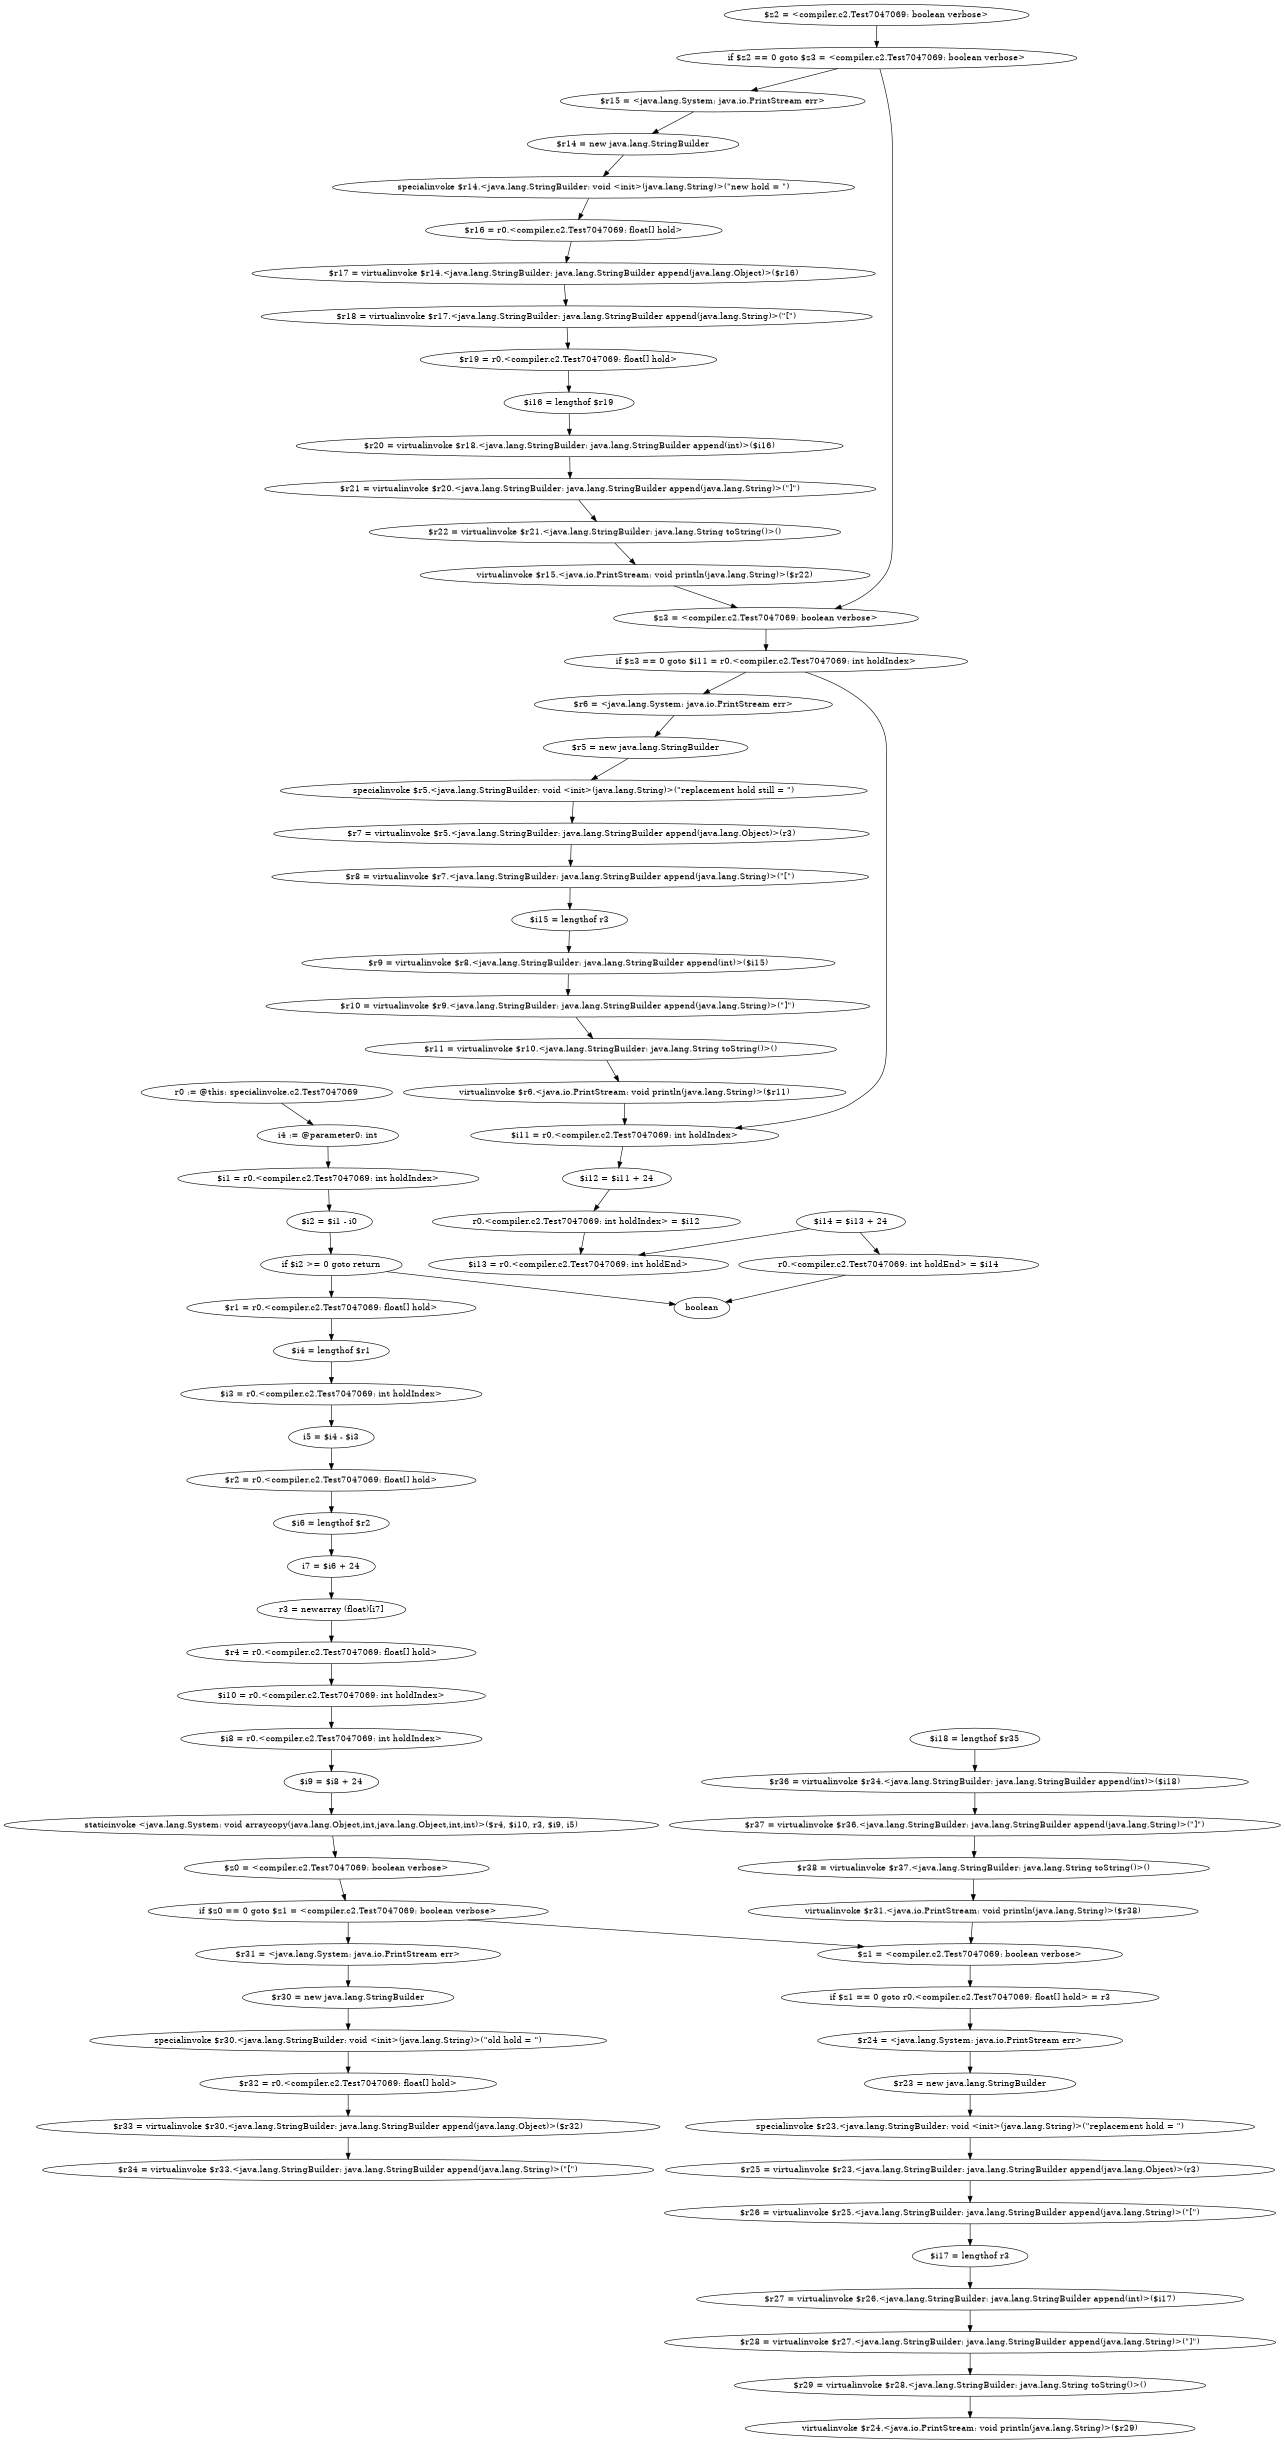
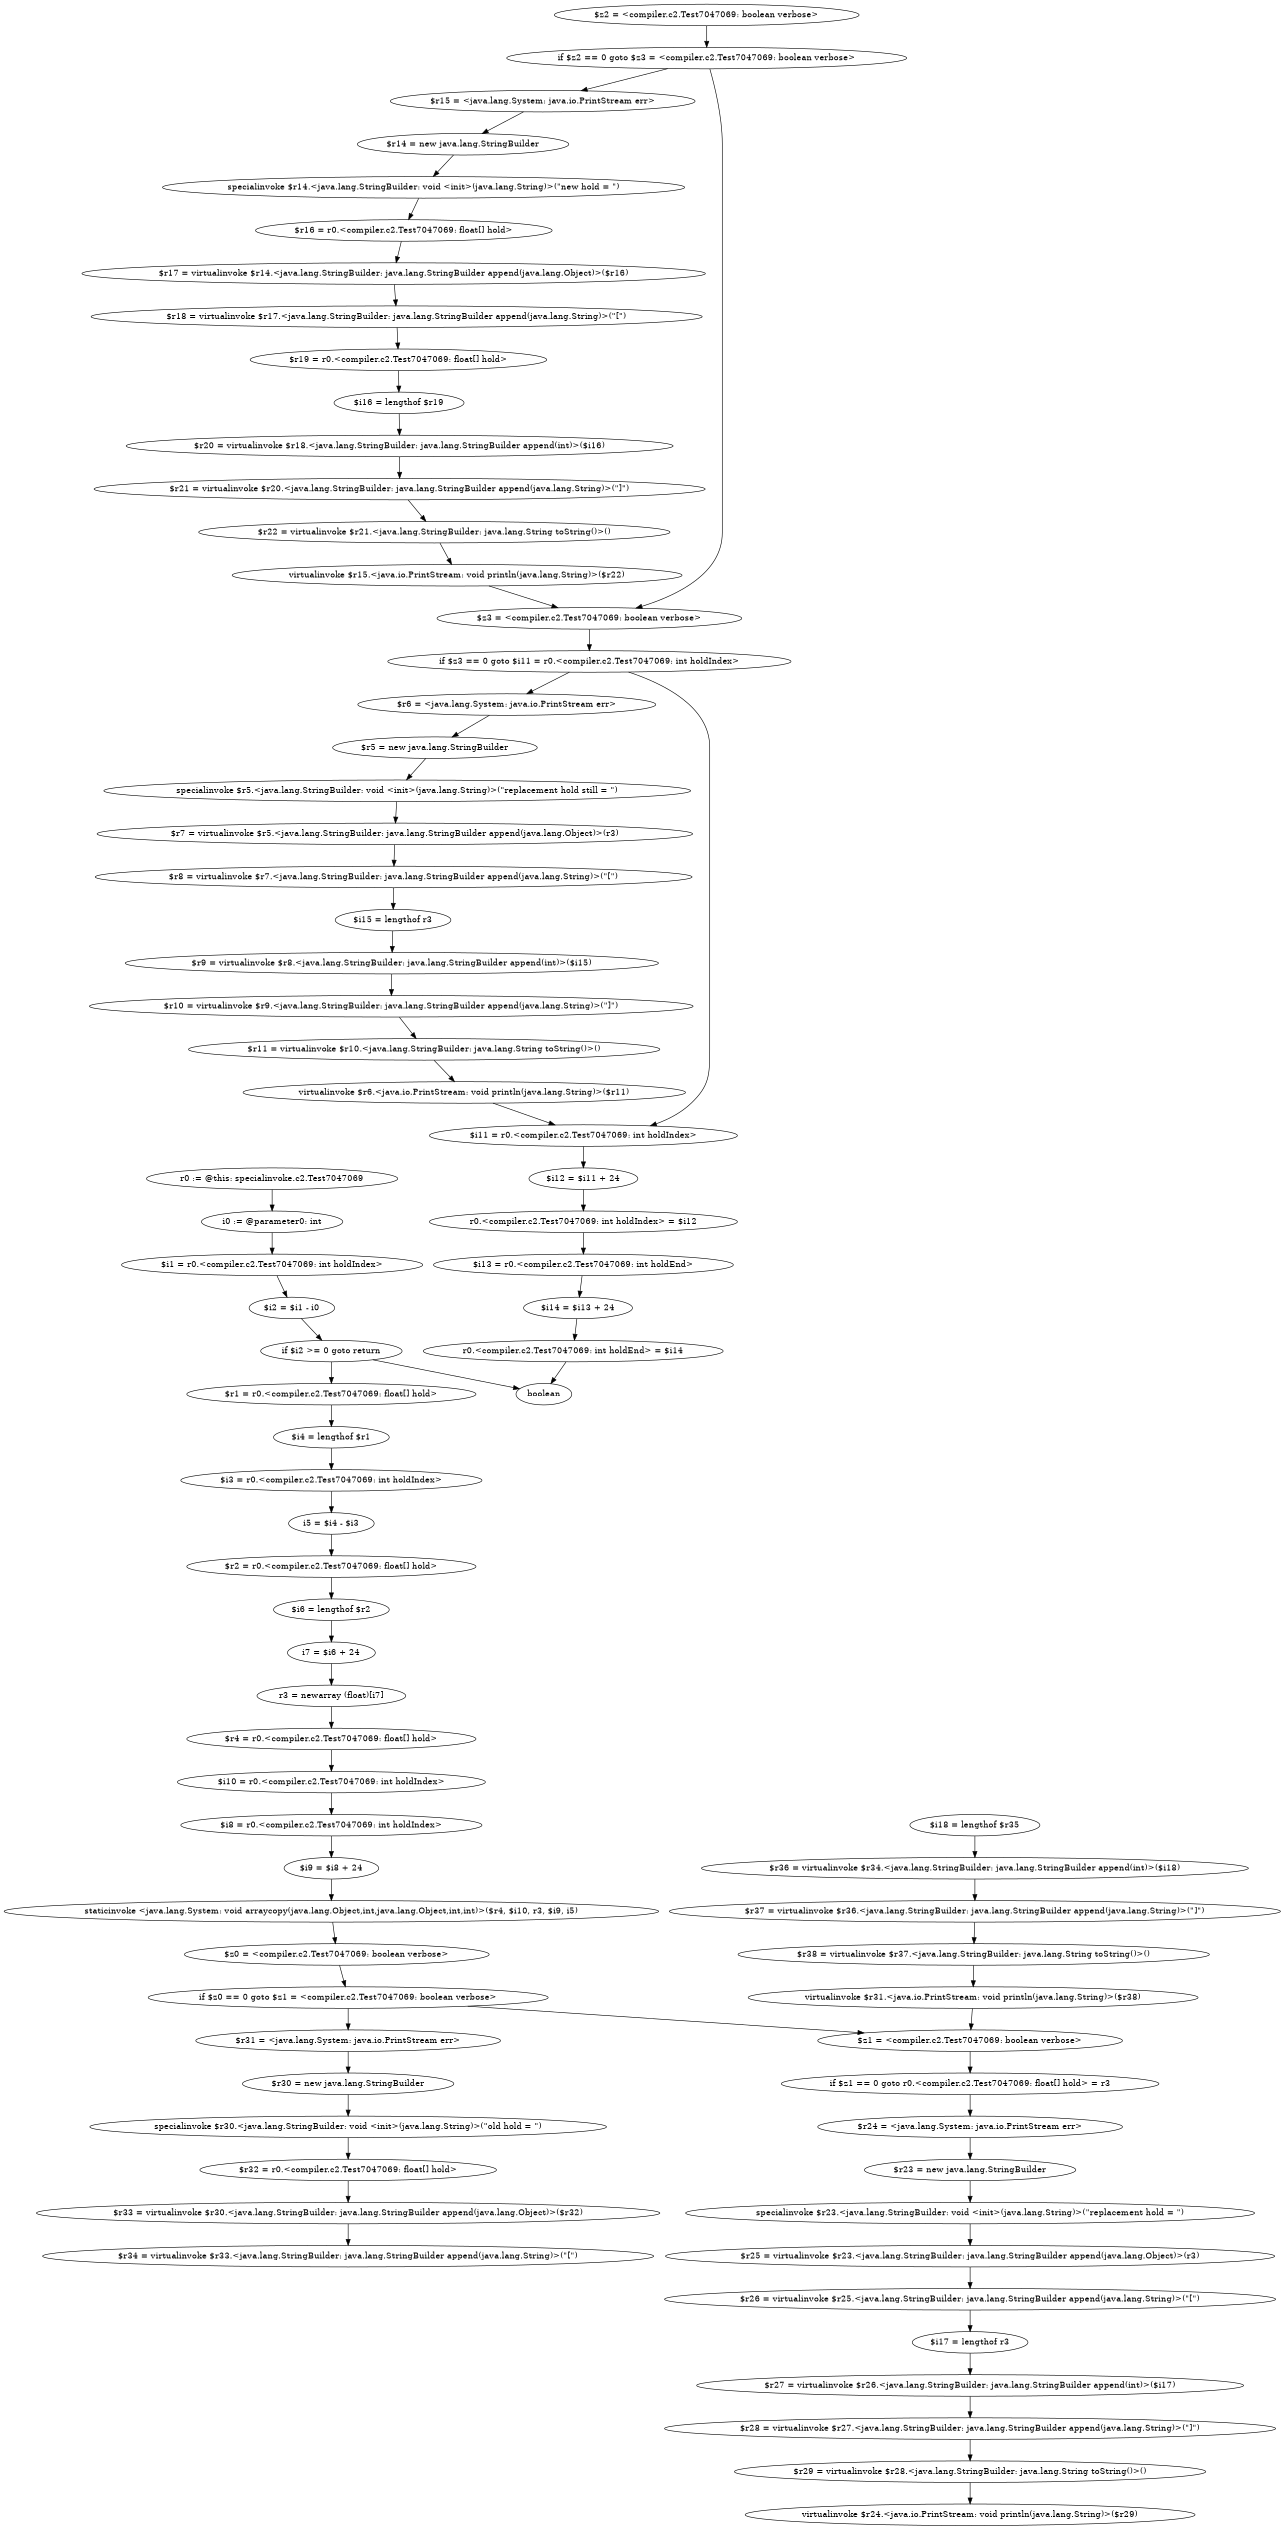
node "i4 := @parameter0: int": label "i4 := @parameter0: int" -> "i0 := @parameter0: int"
edge "$i14 = $i13 + 24" -> "$i13 = r0.<compiler.c2.Test7047069: int holdEnd>": reversed
